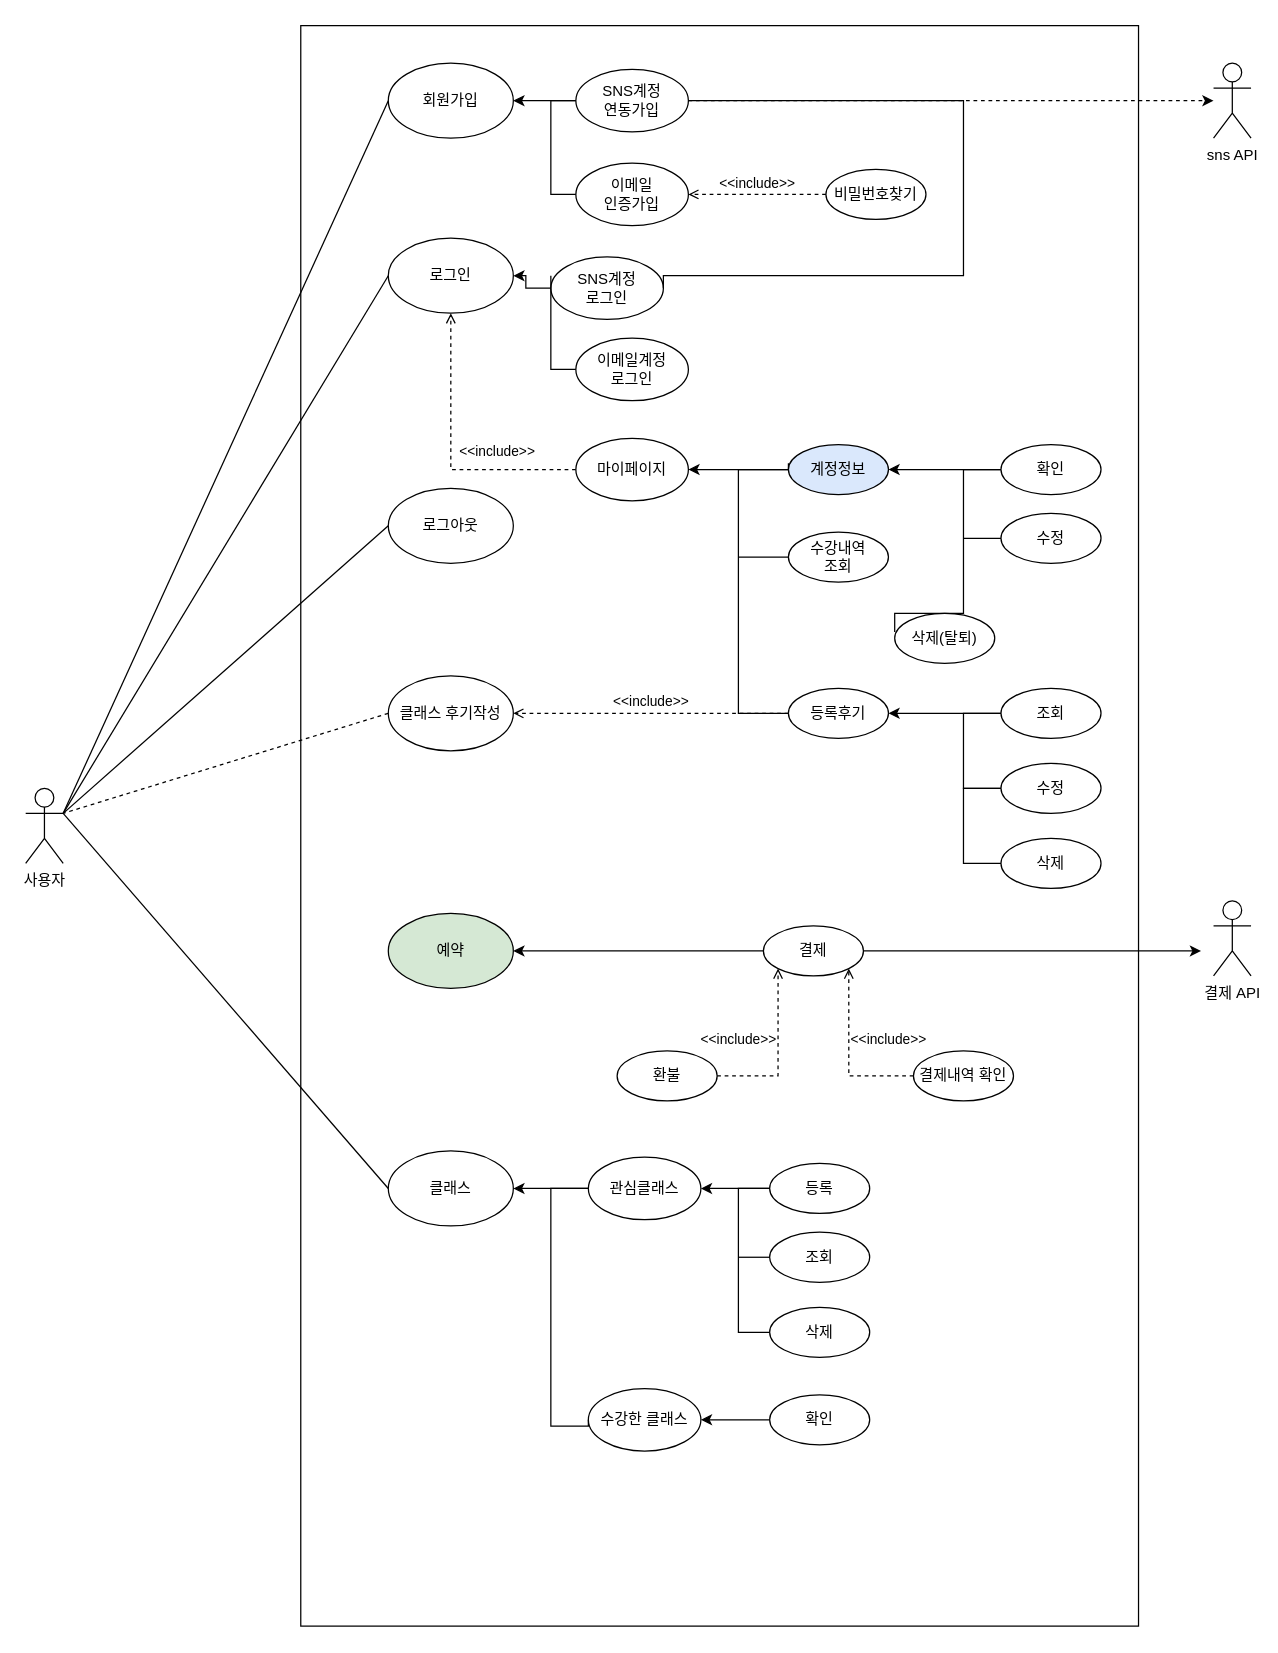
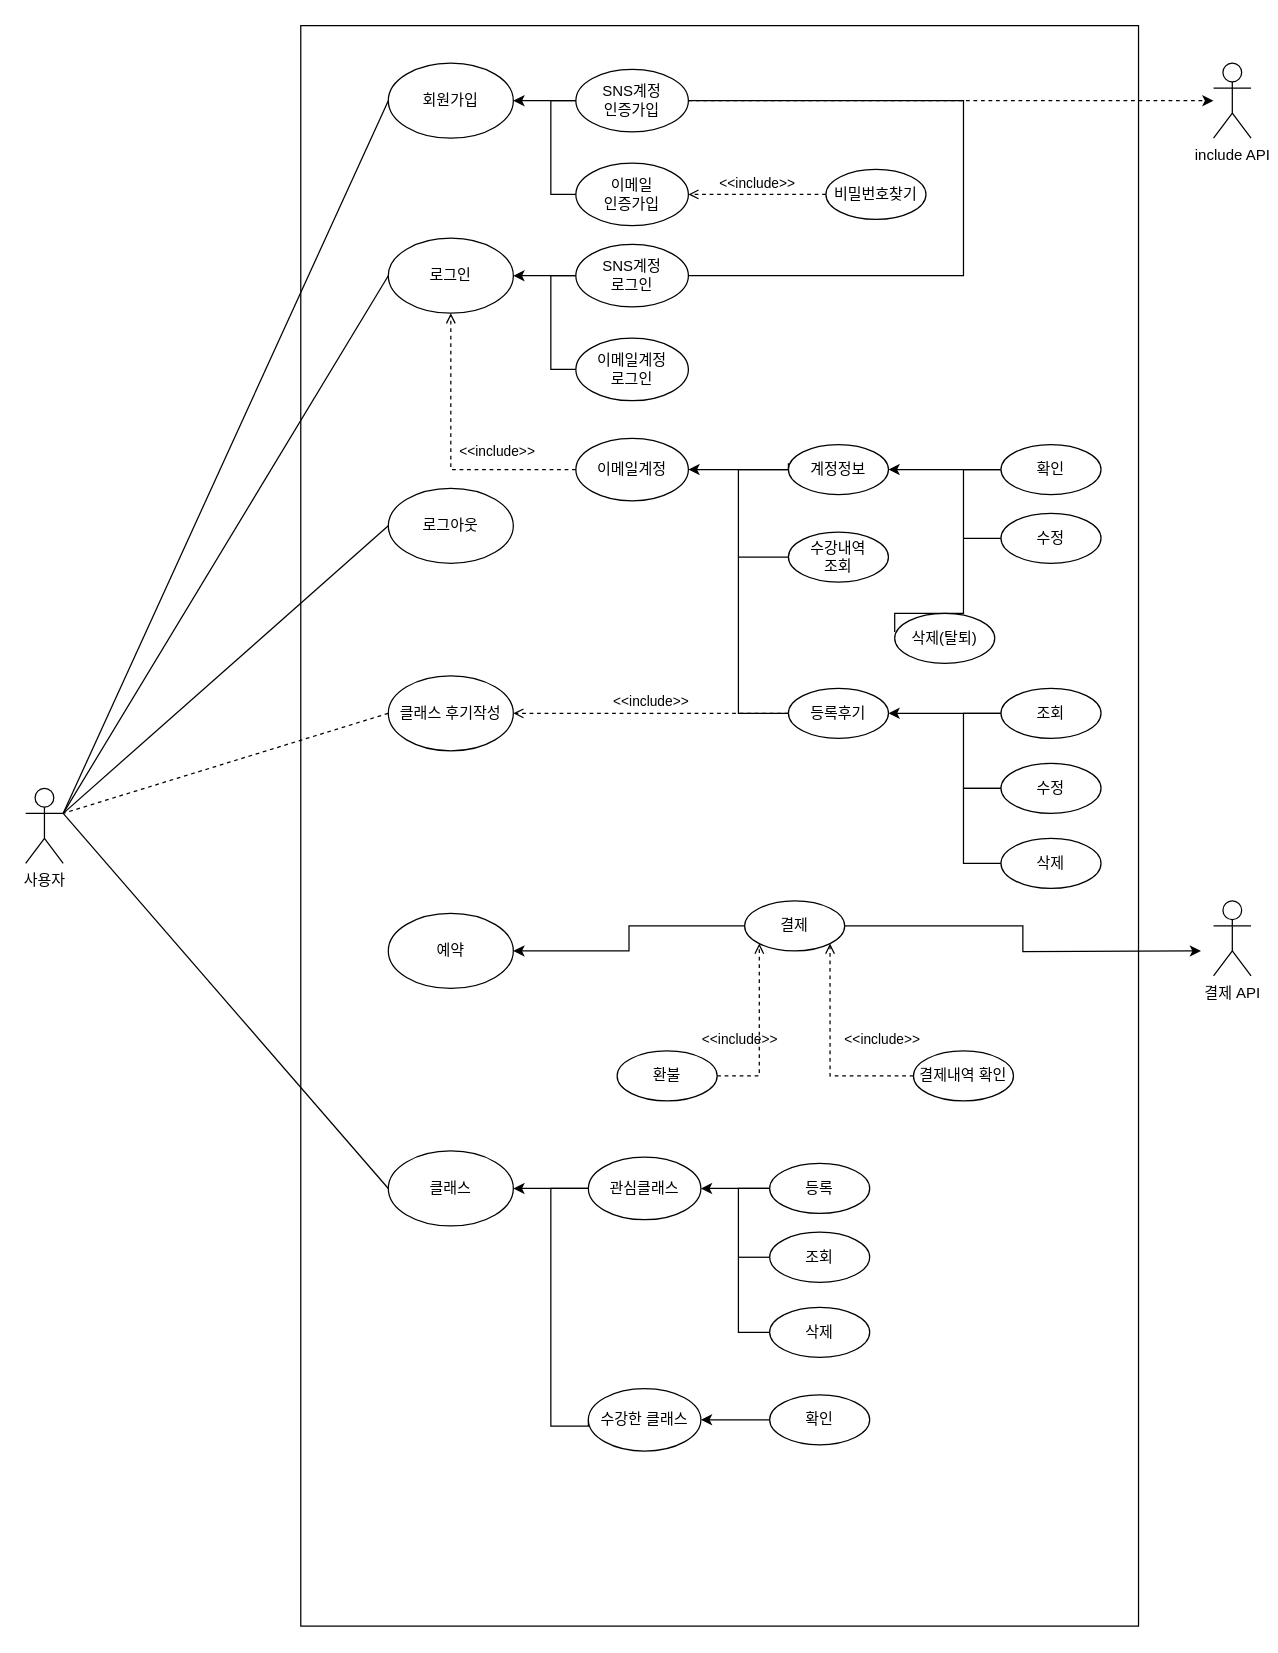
node "SNS계정 연동가입": label "SNS계정 연동가입" -> "SNS계정 인증가입"
node "sns API": label "sns API" -> "include API"
node "SNS계정 로그인": moved (607, 288) -> (632, 276)
node "마이페이지": label "마이페이지" -> "이메일계정"
node "계정정보": fillcolor #dae8fc -> #ffffff
node "예약": fillcolor #d5e8d4 -> #ffffff
node "결제": moved (813, 951) -> (794, 926)
